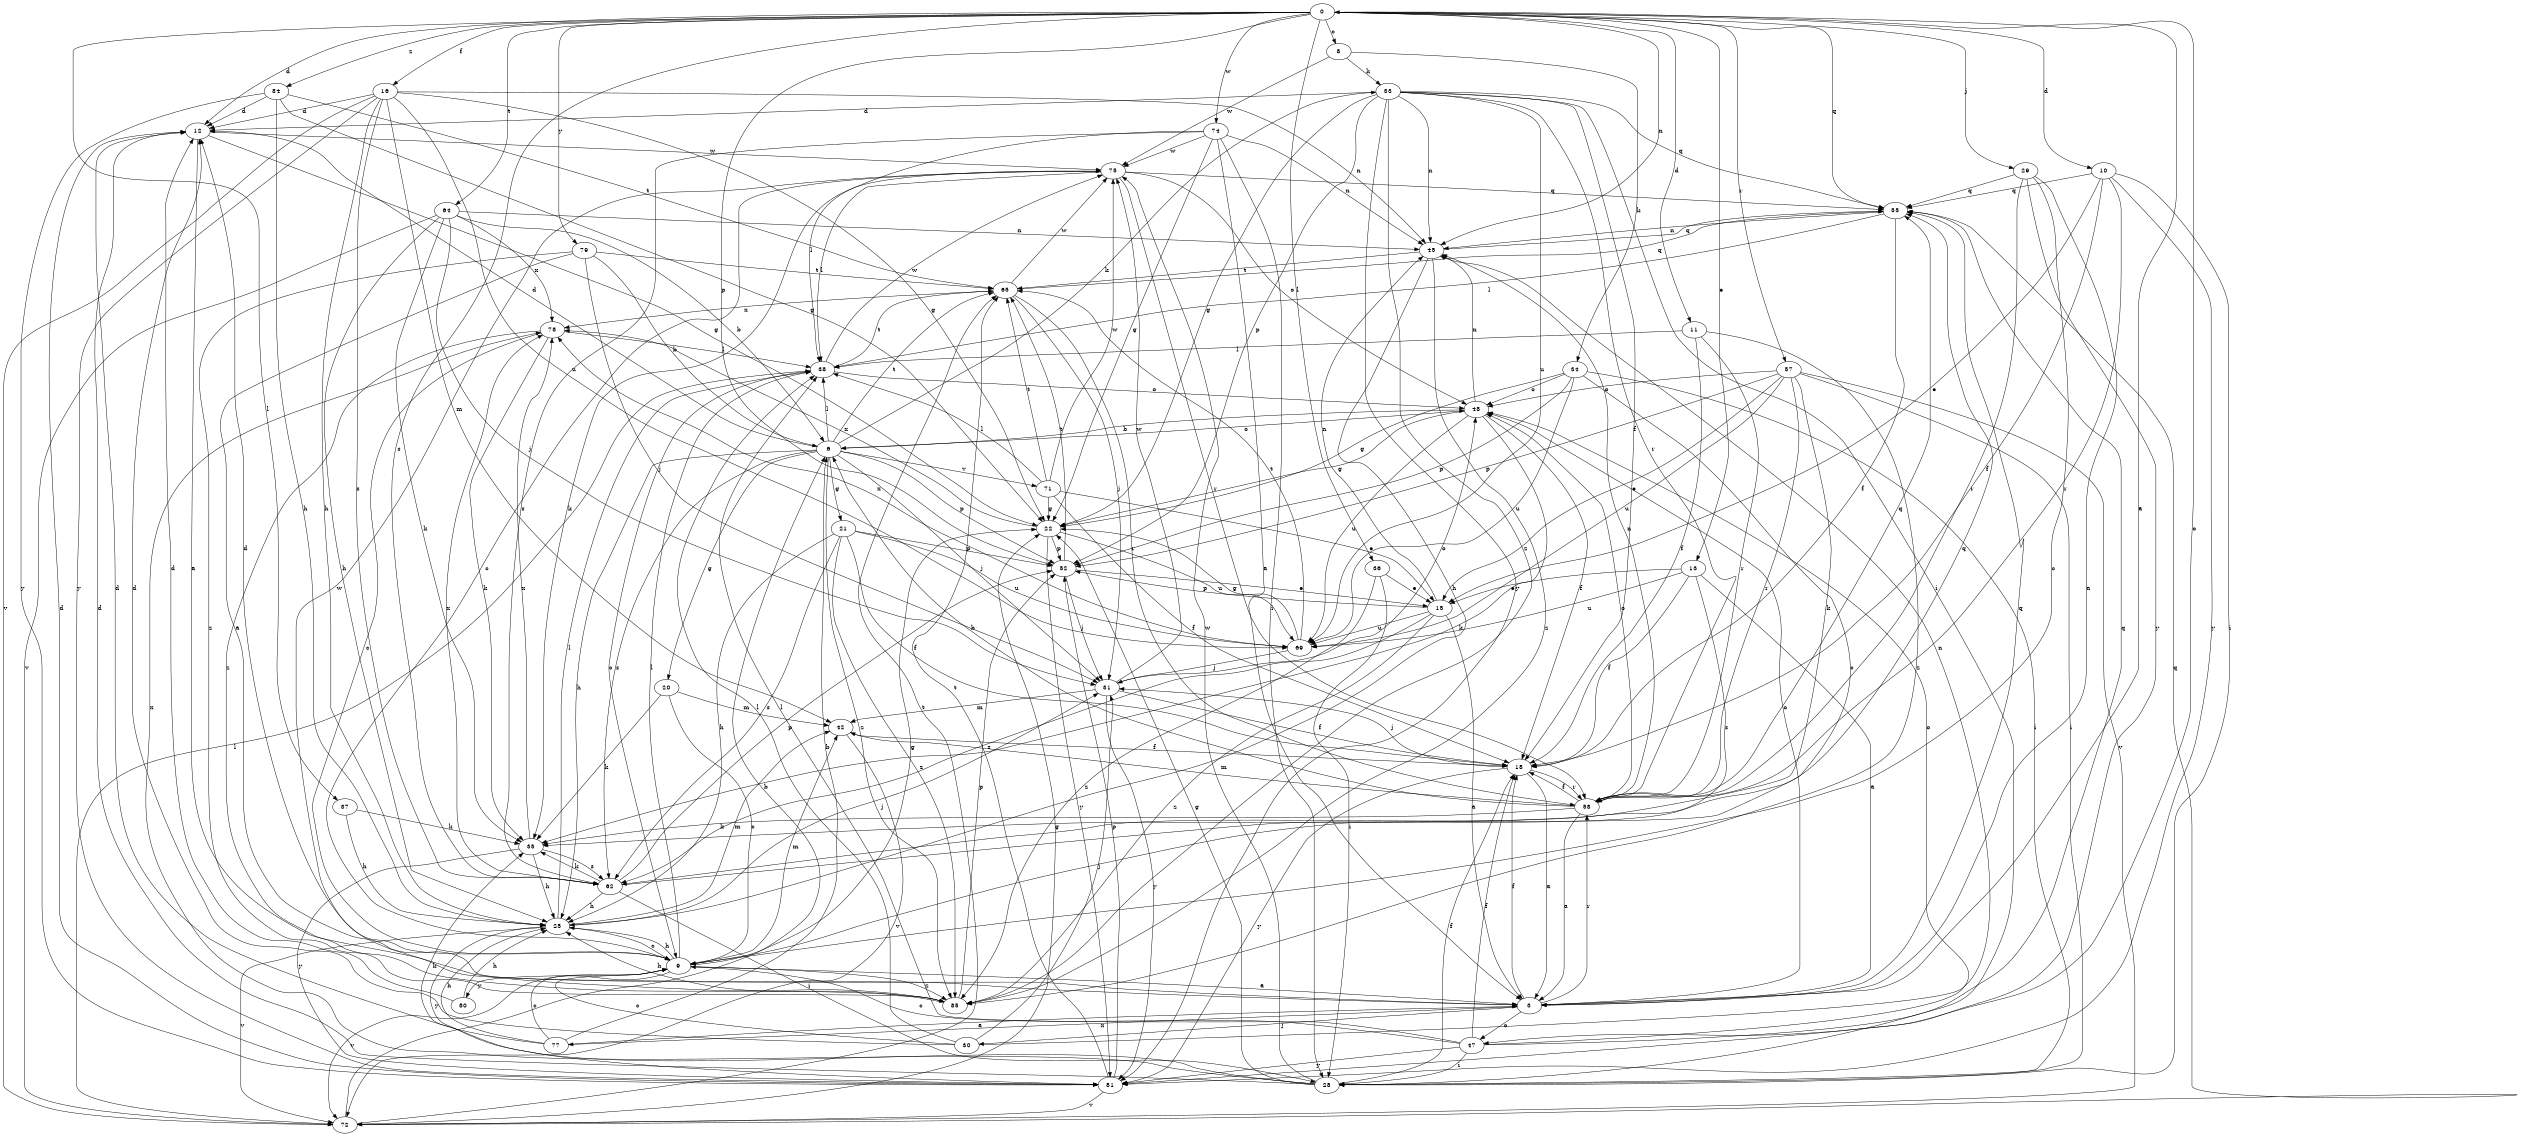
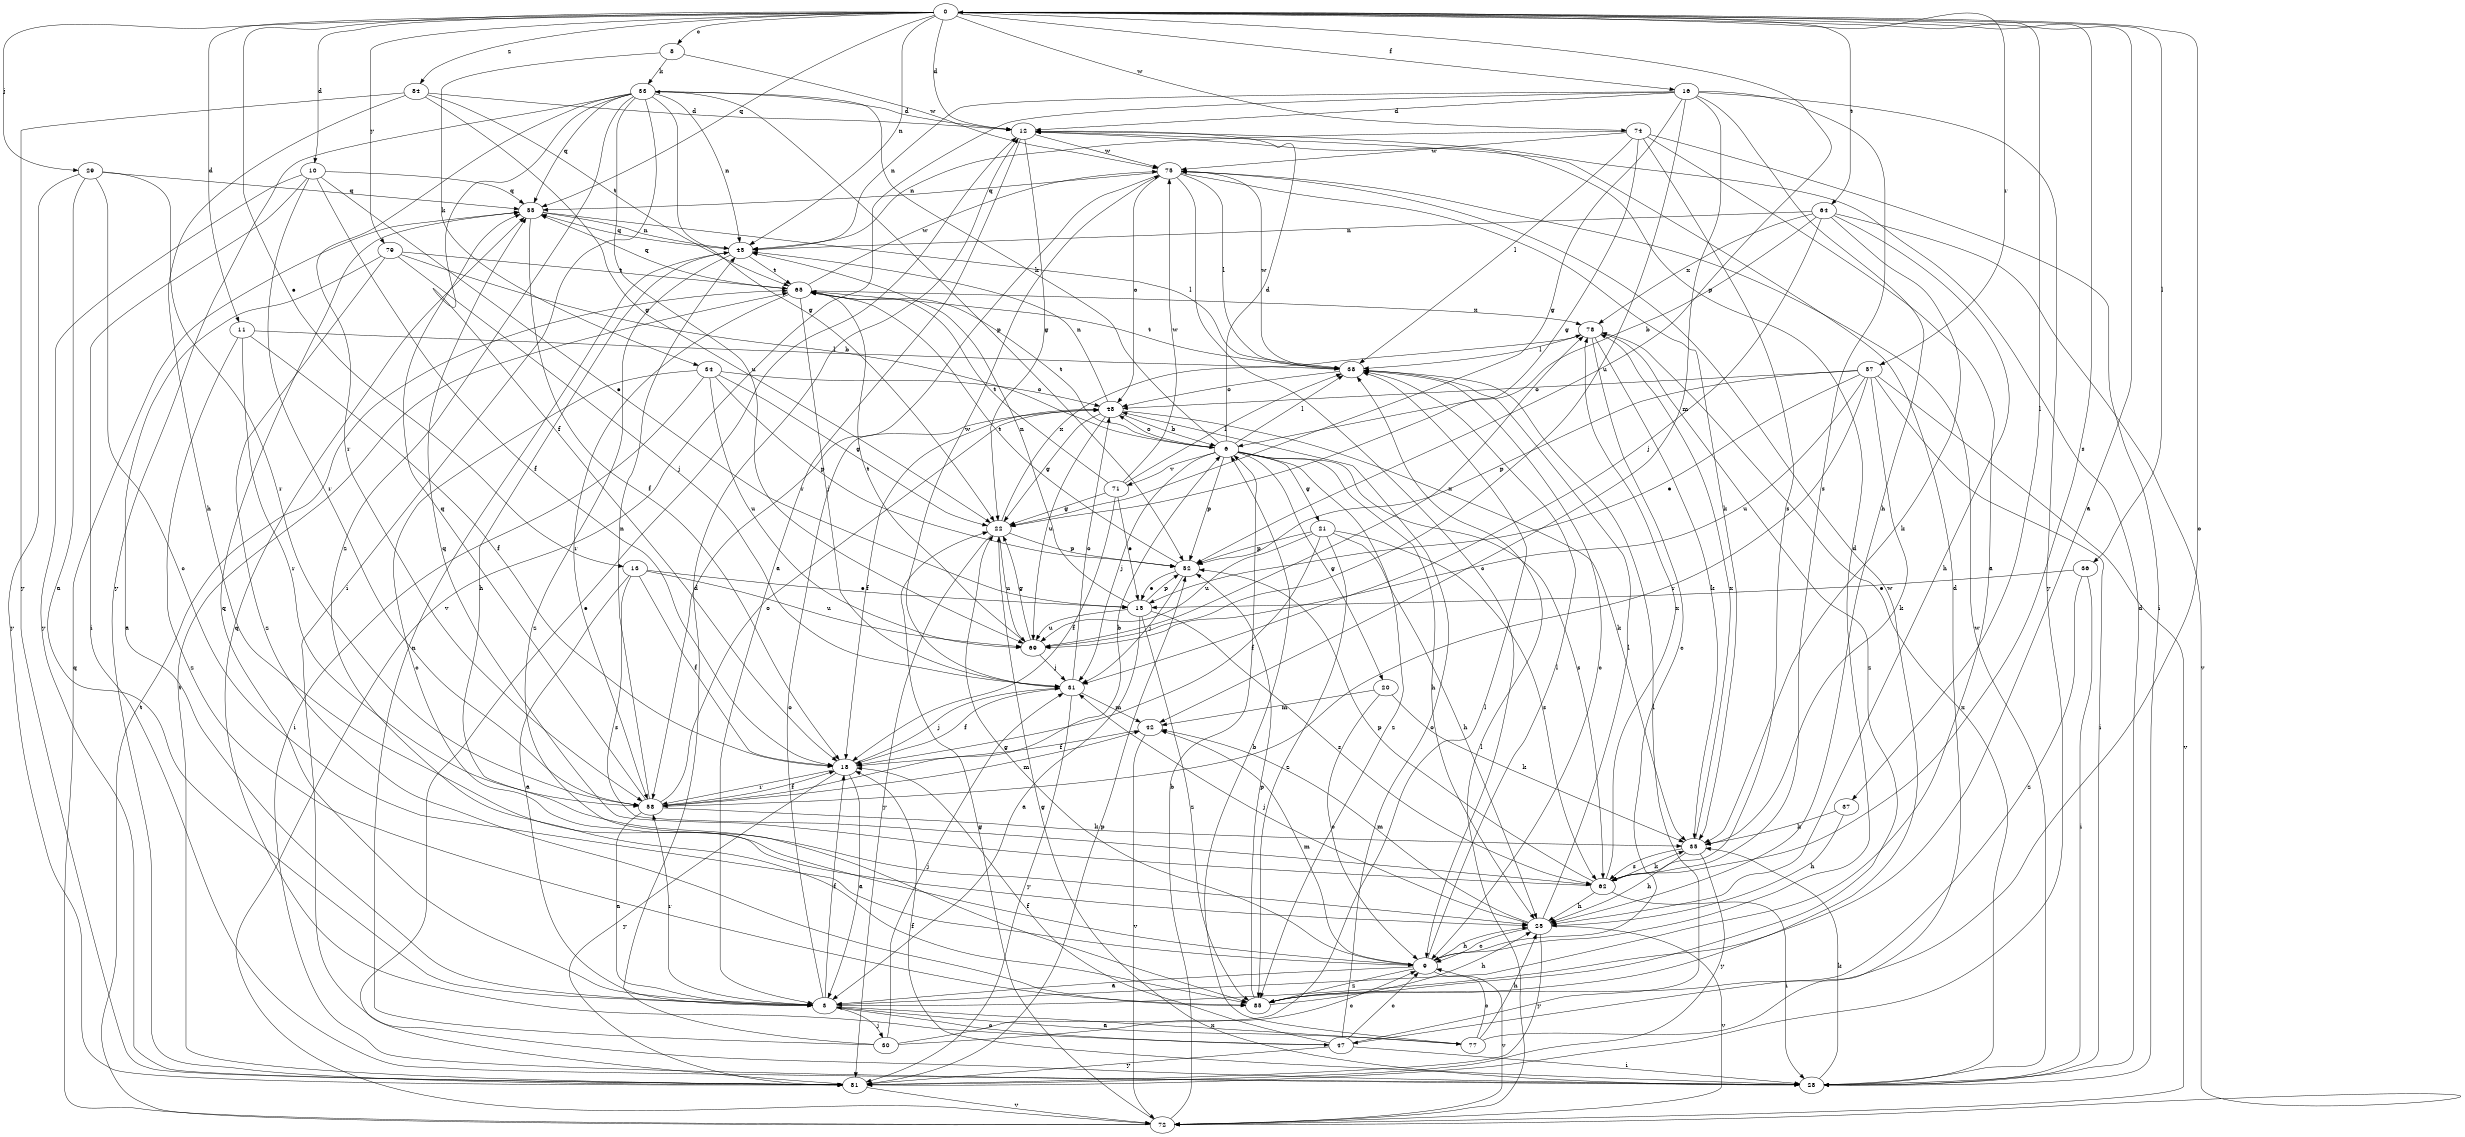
edge "81" -> "12": label "d" -> "e"
node "80": removed
